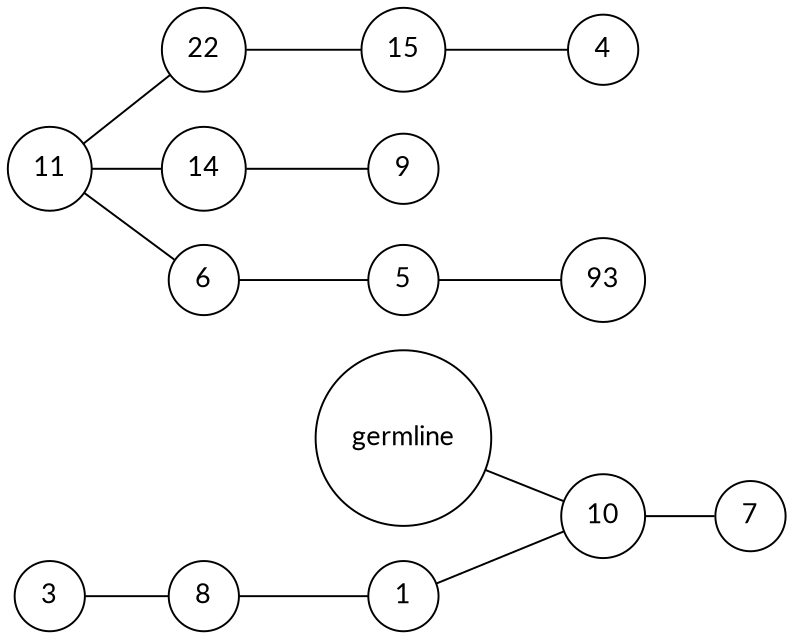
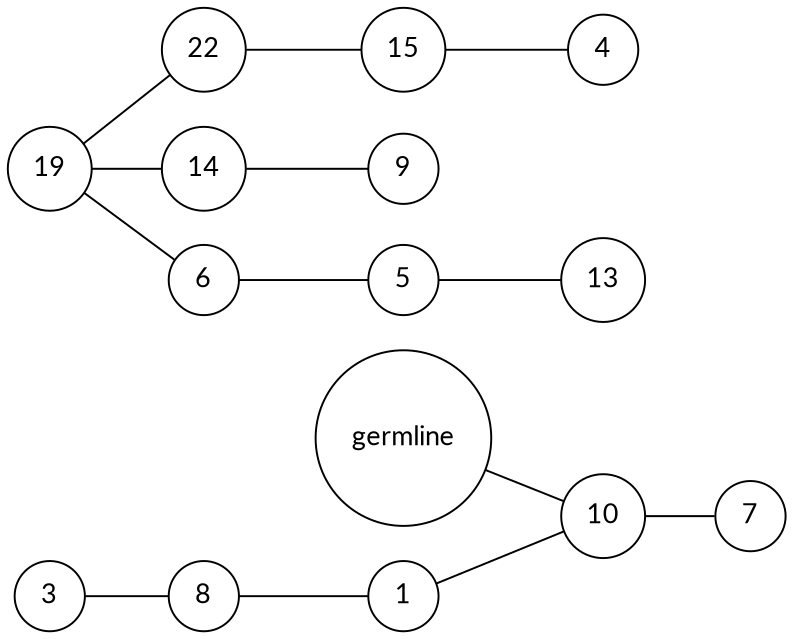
node "11": label "11" -> "19"
node "93": label "93" -> "13"
